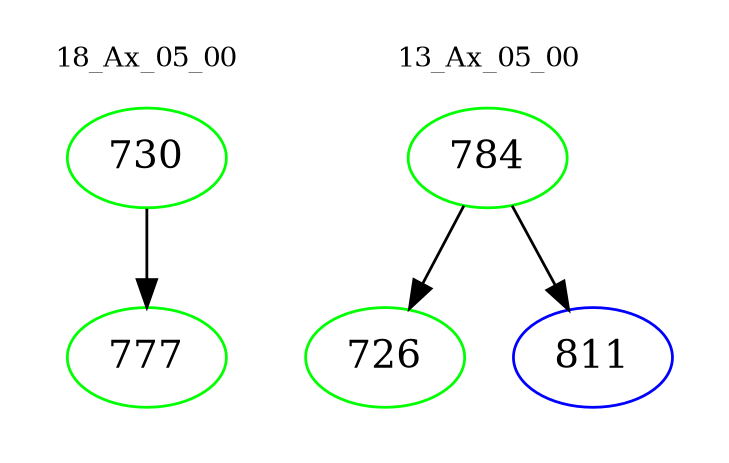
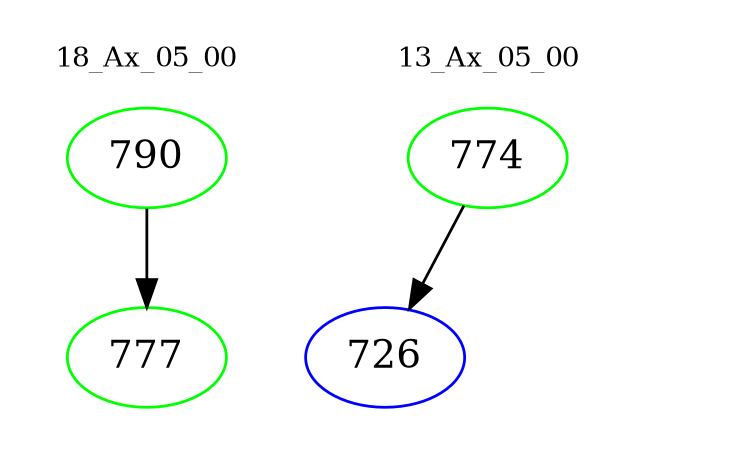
node "730": label "730" -> "790"
node "784": label "784" -> "774"
node "726": color green -> blue
node "811": removed
